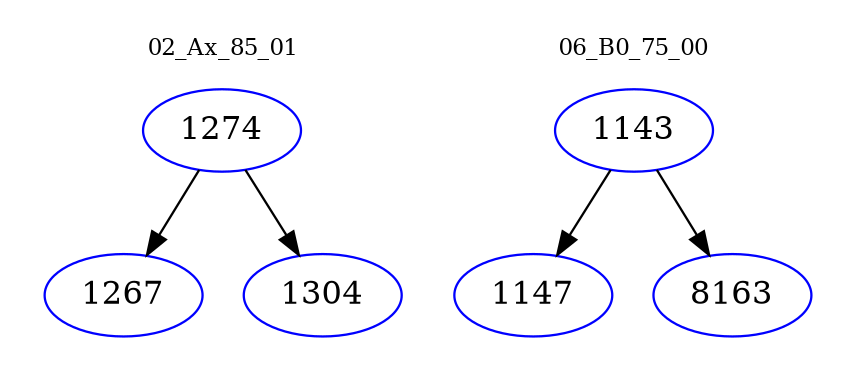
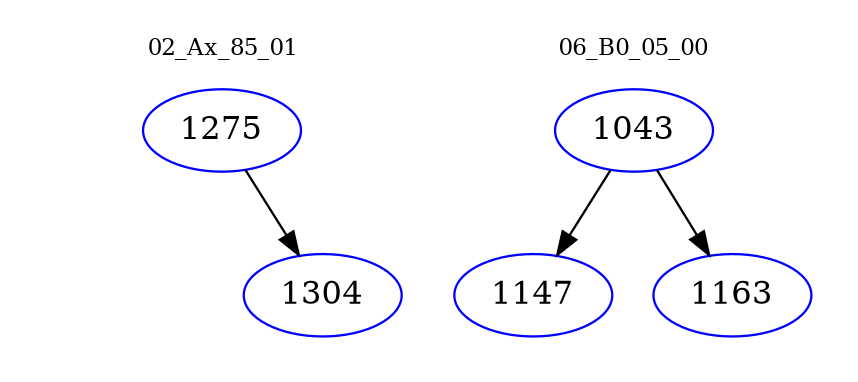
cluster "06_B0_75_00": label "06_B0_75_00" -> "06_B0_05_00"
node "1274": label "1274" -> "1275"
node "1143": label "1143" -> "1043"
node "1267": removed
node "8163": label "8163" -> "1163"
